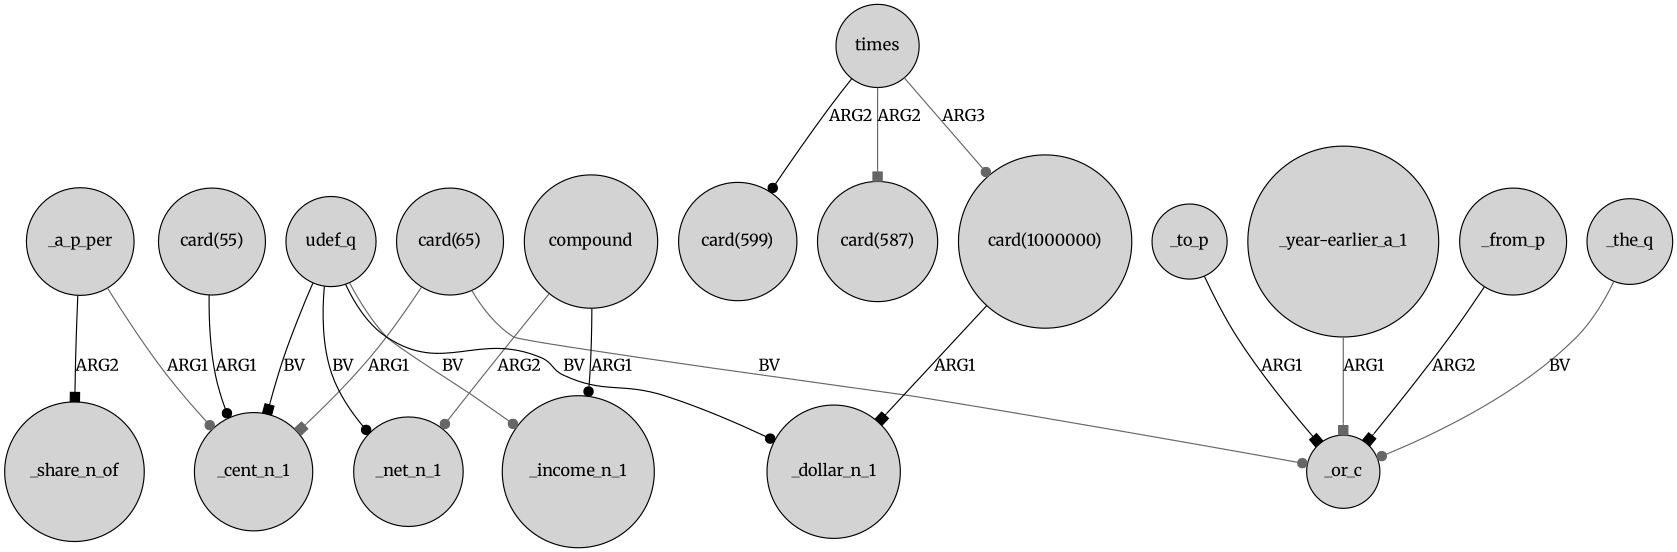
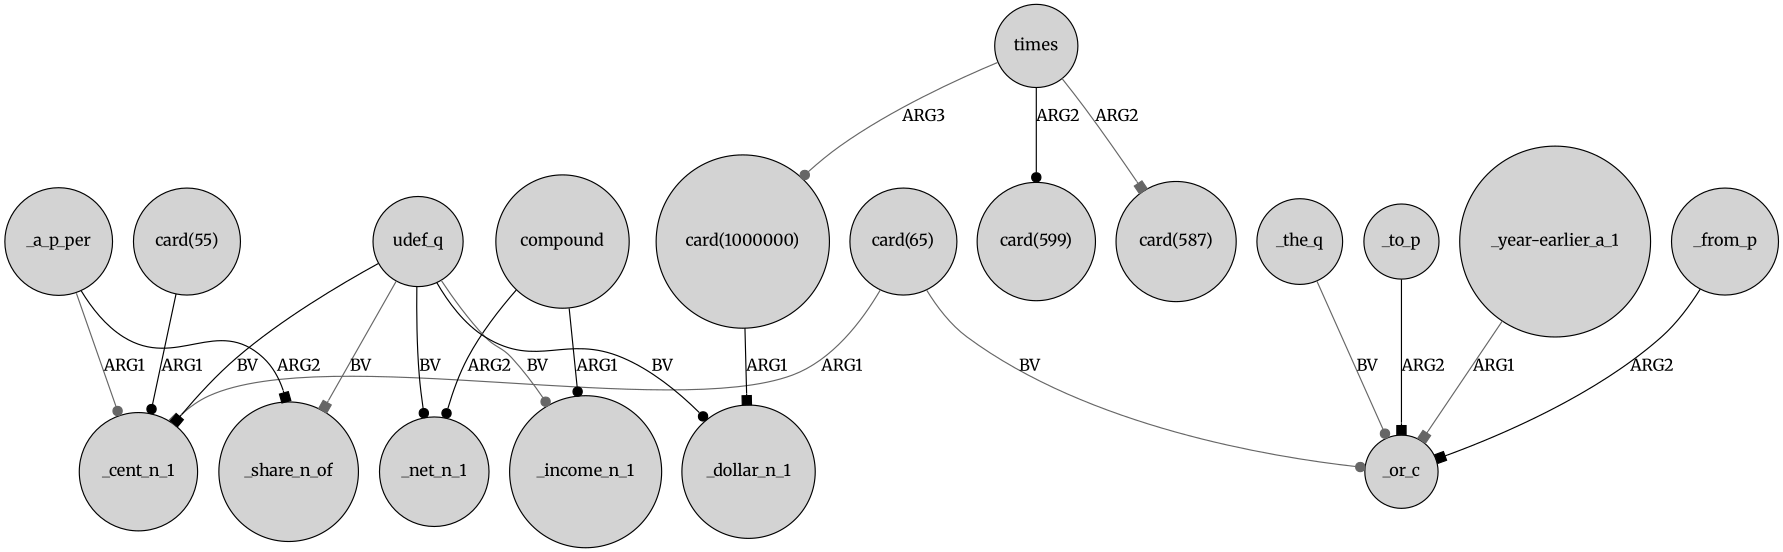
edge "udef_q" -> "_share_n_of": added, label "BV"
edge "compound" -> "_net_n_1": color gray40 -> black
edge "_to_p" -> "_or_c": label "ARG1" -> "ARG2"
